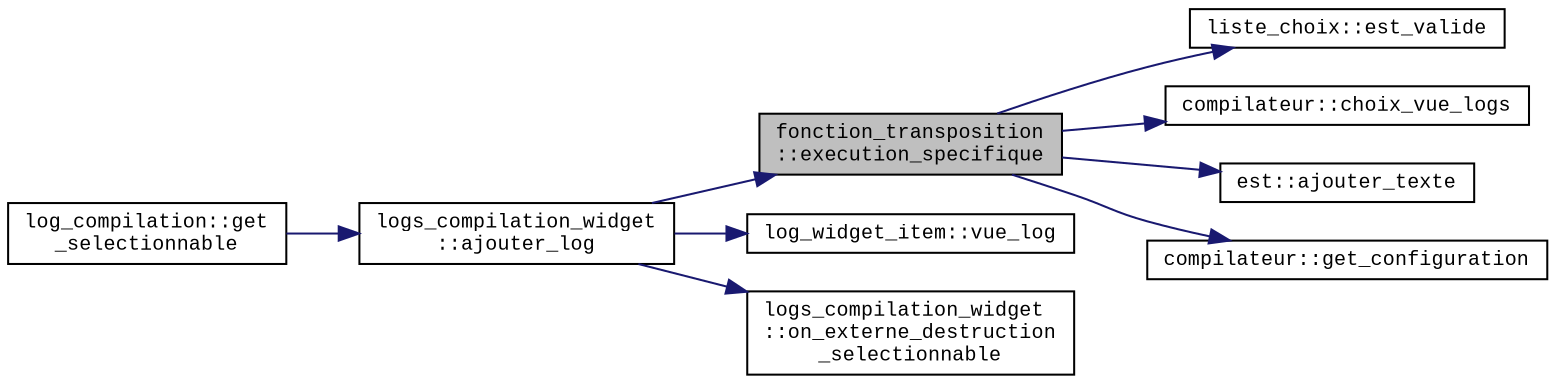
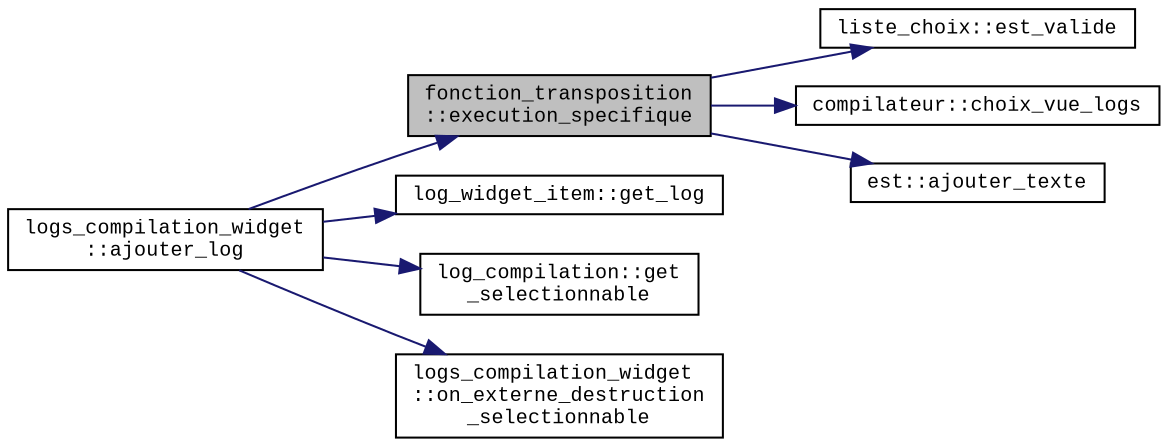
edge "log_compilation::get _selectionnable" -> "logs_compilation_widget ::ajouter_log": reversed
node "log_widget_item::vue_log": label "log_widget_item::vue_log" -> "log_widget_item::get_log"
node "compilateur::get_configuration": removed
